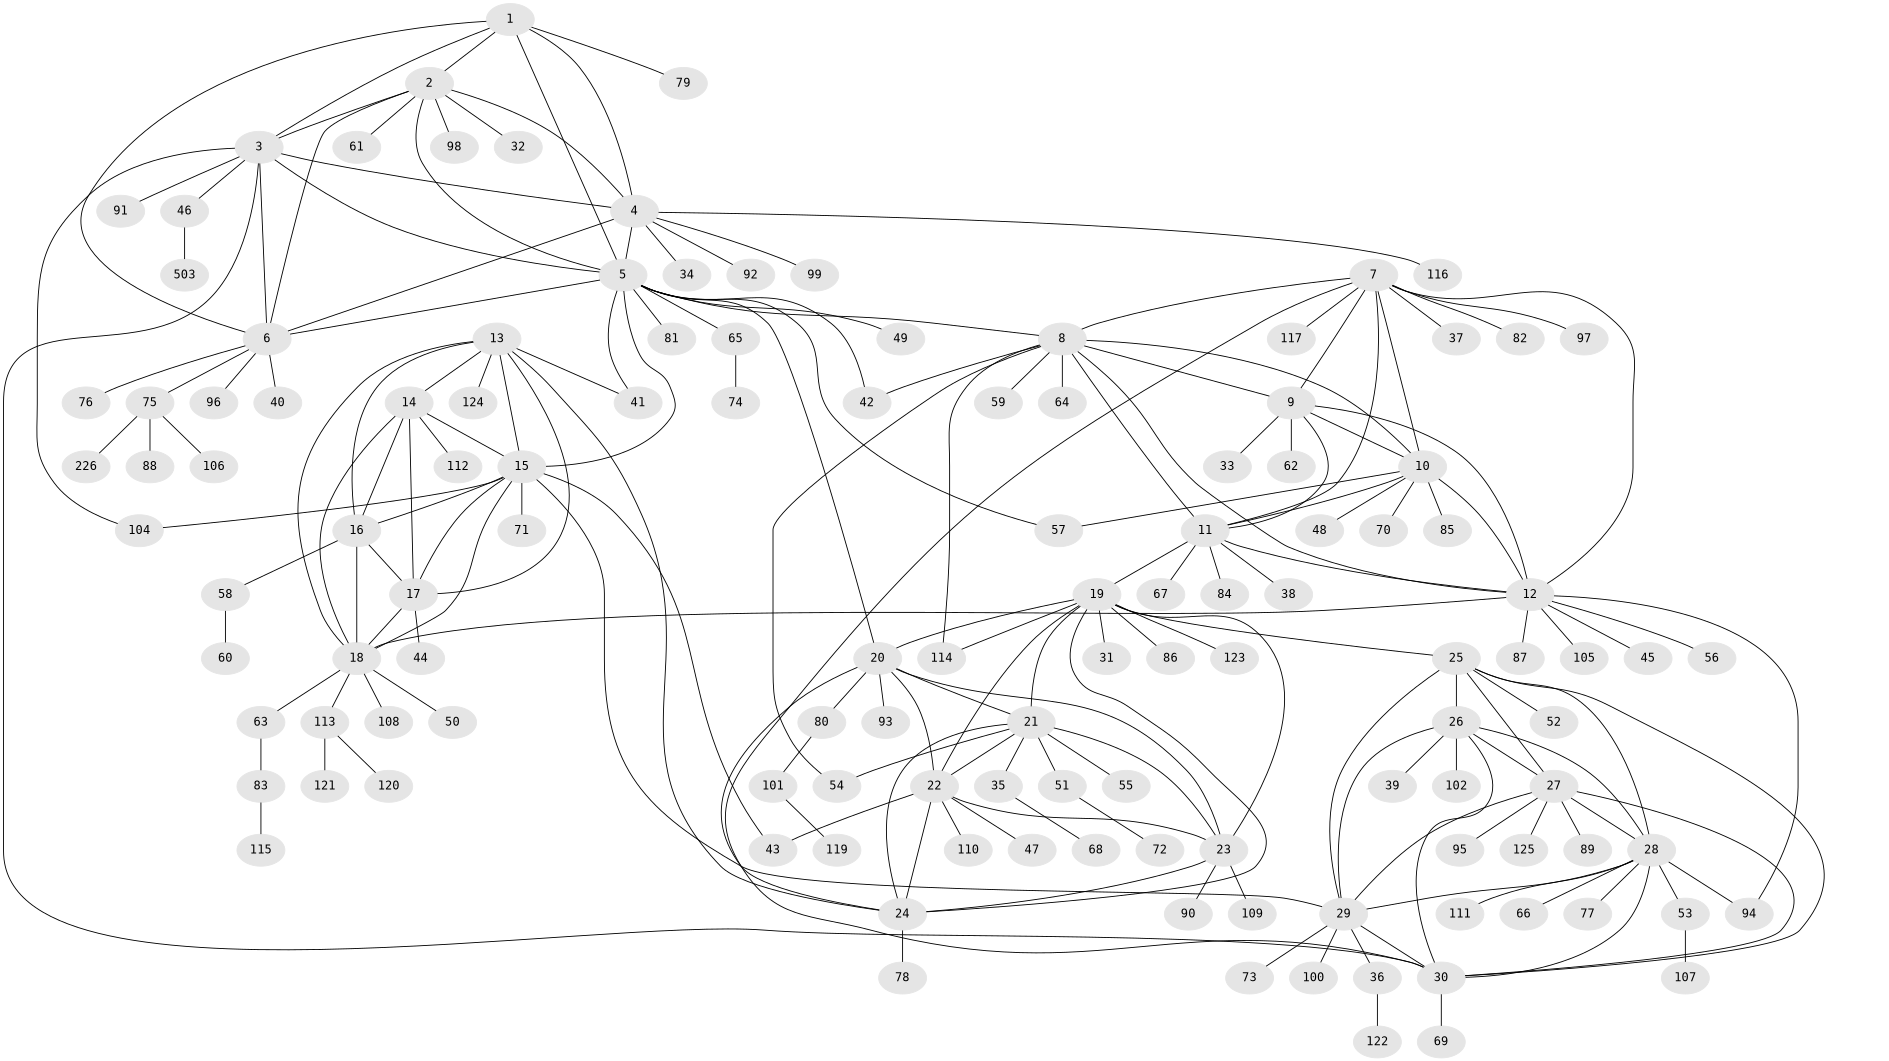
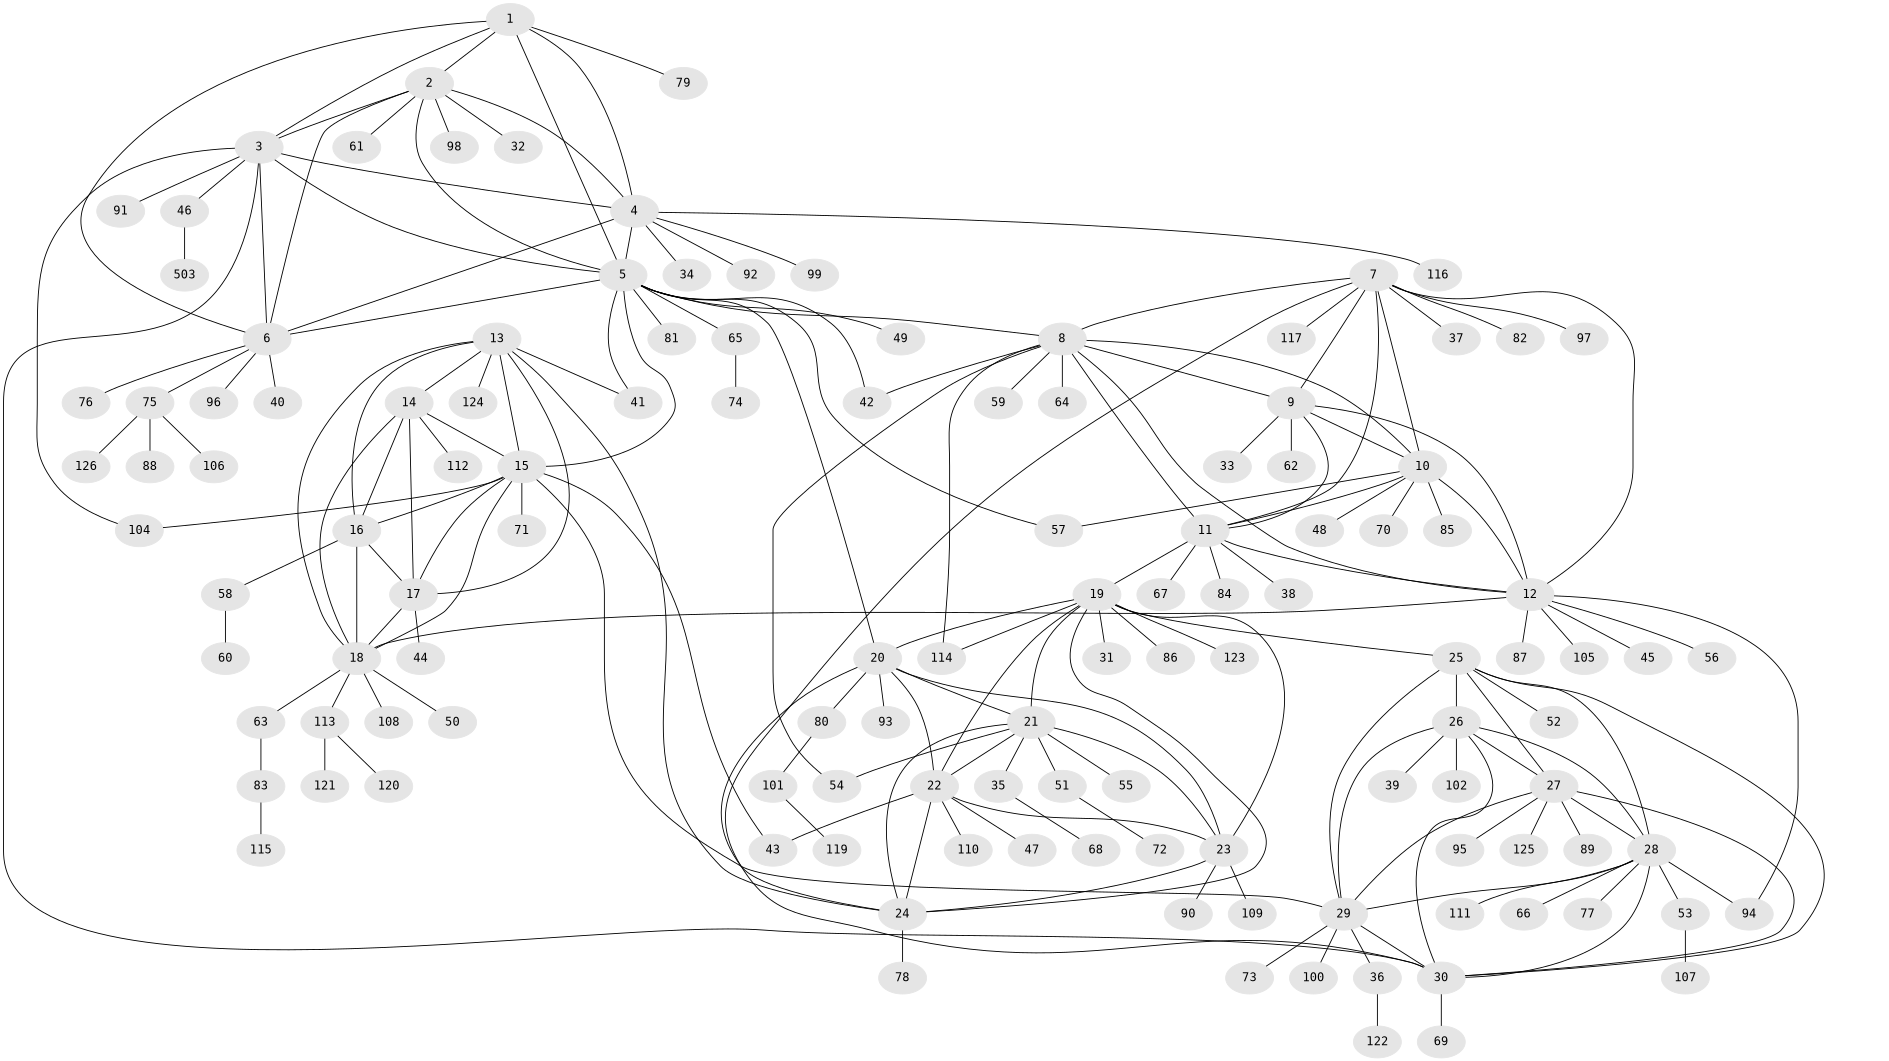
node "226": label "226" -> "126"
